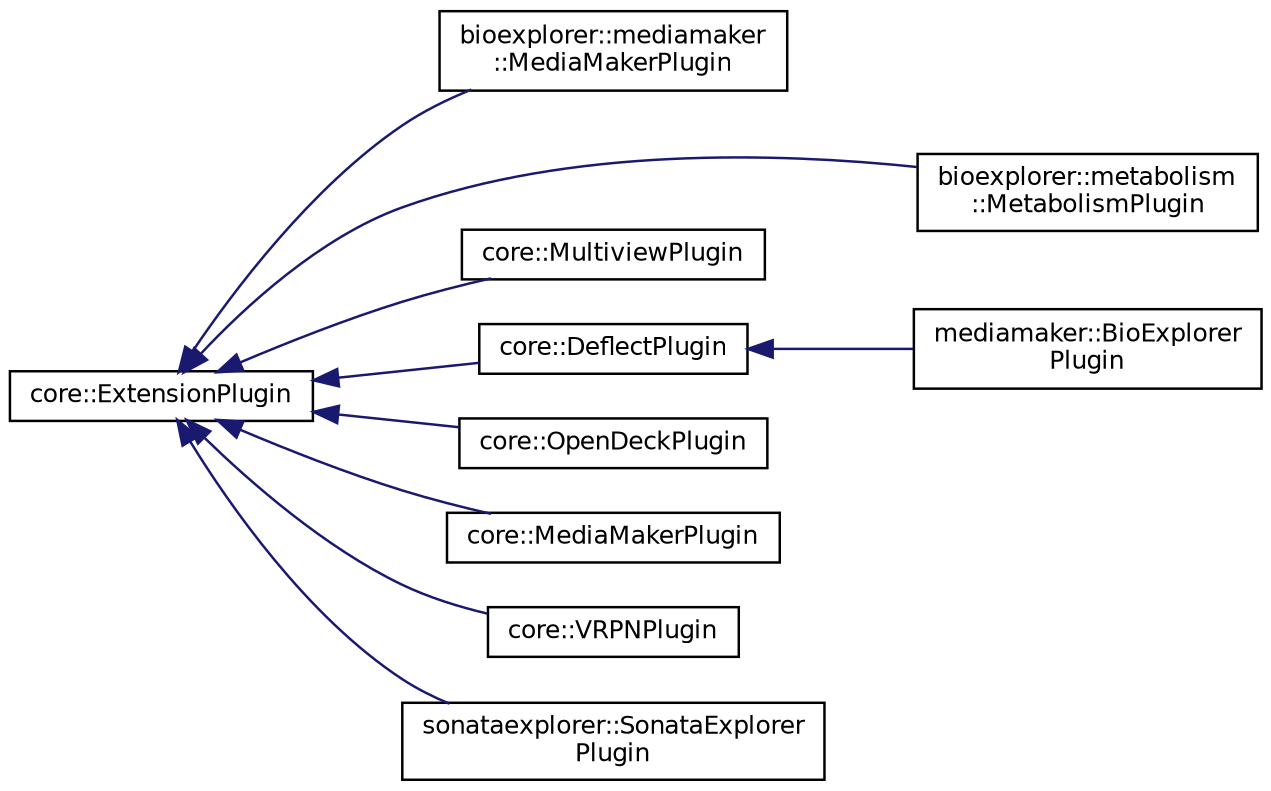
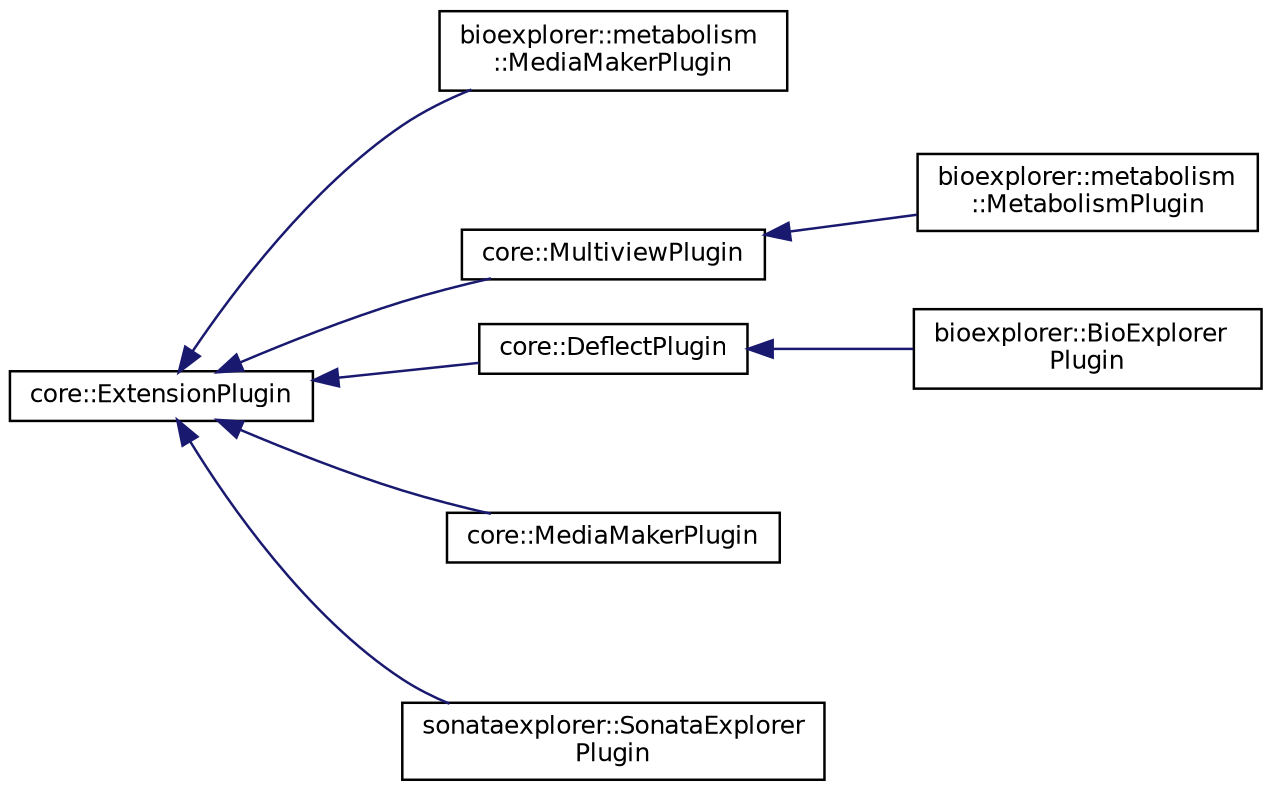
node "bioexplorer::mediamaker ::MediaMakerPlugin": label "bioexplorer::mediamaker ::MediaMakerPlugin" -> "bioexplorer::metabolism ::MediaMakerPlugin"
edge "bioexplorer::metabolism ::MetabolismPlugin" -> "core::ExtensionPlugin": now "bioexplorer::metabolism ::MetabolismPlugin" -> "core::MultiviewPlugin"
node "mediamaker::BioExplorer Plugin": label "mediamaker::BioExplorer Plugin" -> "bioexplorer::BioExplorer Plugin"
node "core::OpenDeckPlugin": removed
node "core::VRPNPlugin": removed
